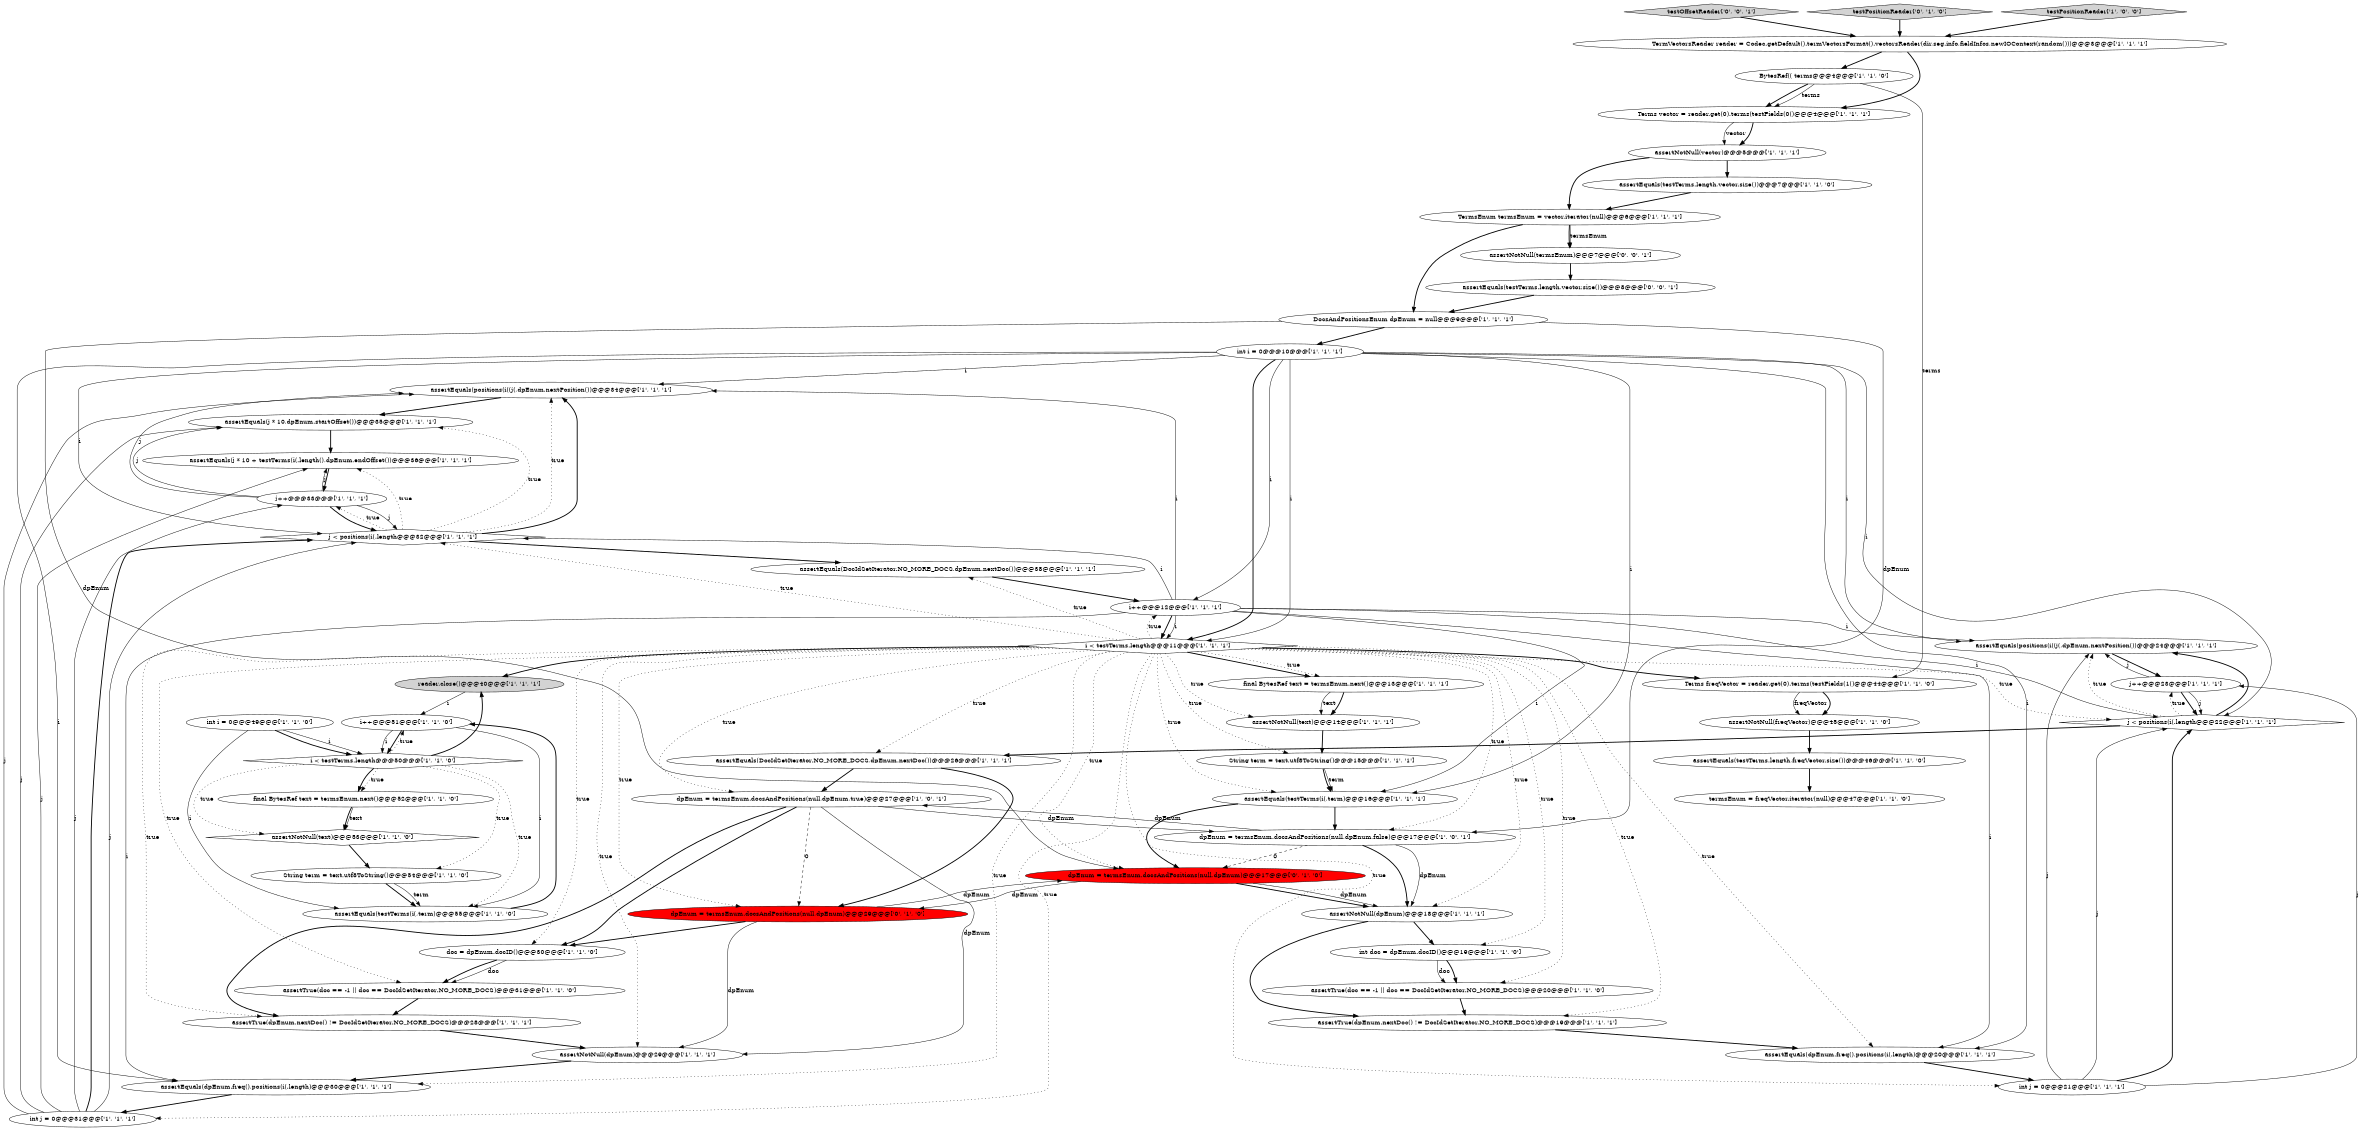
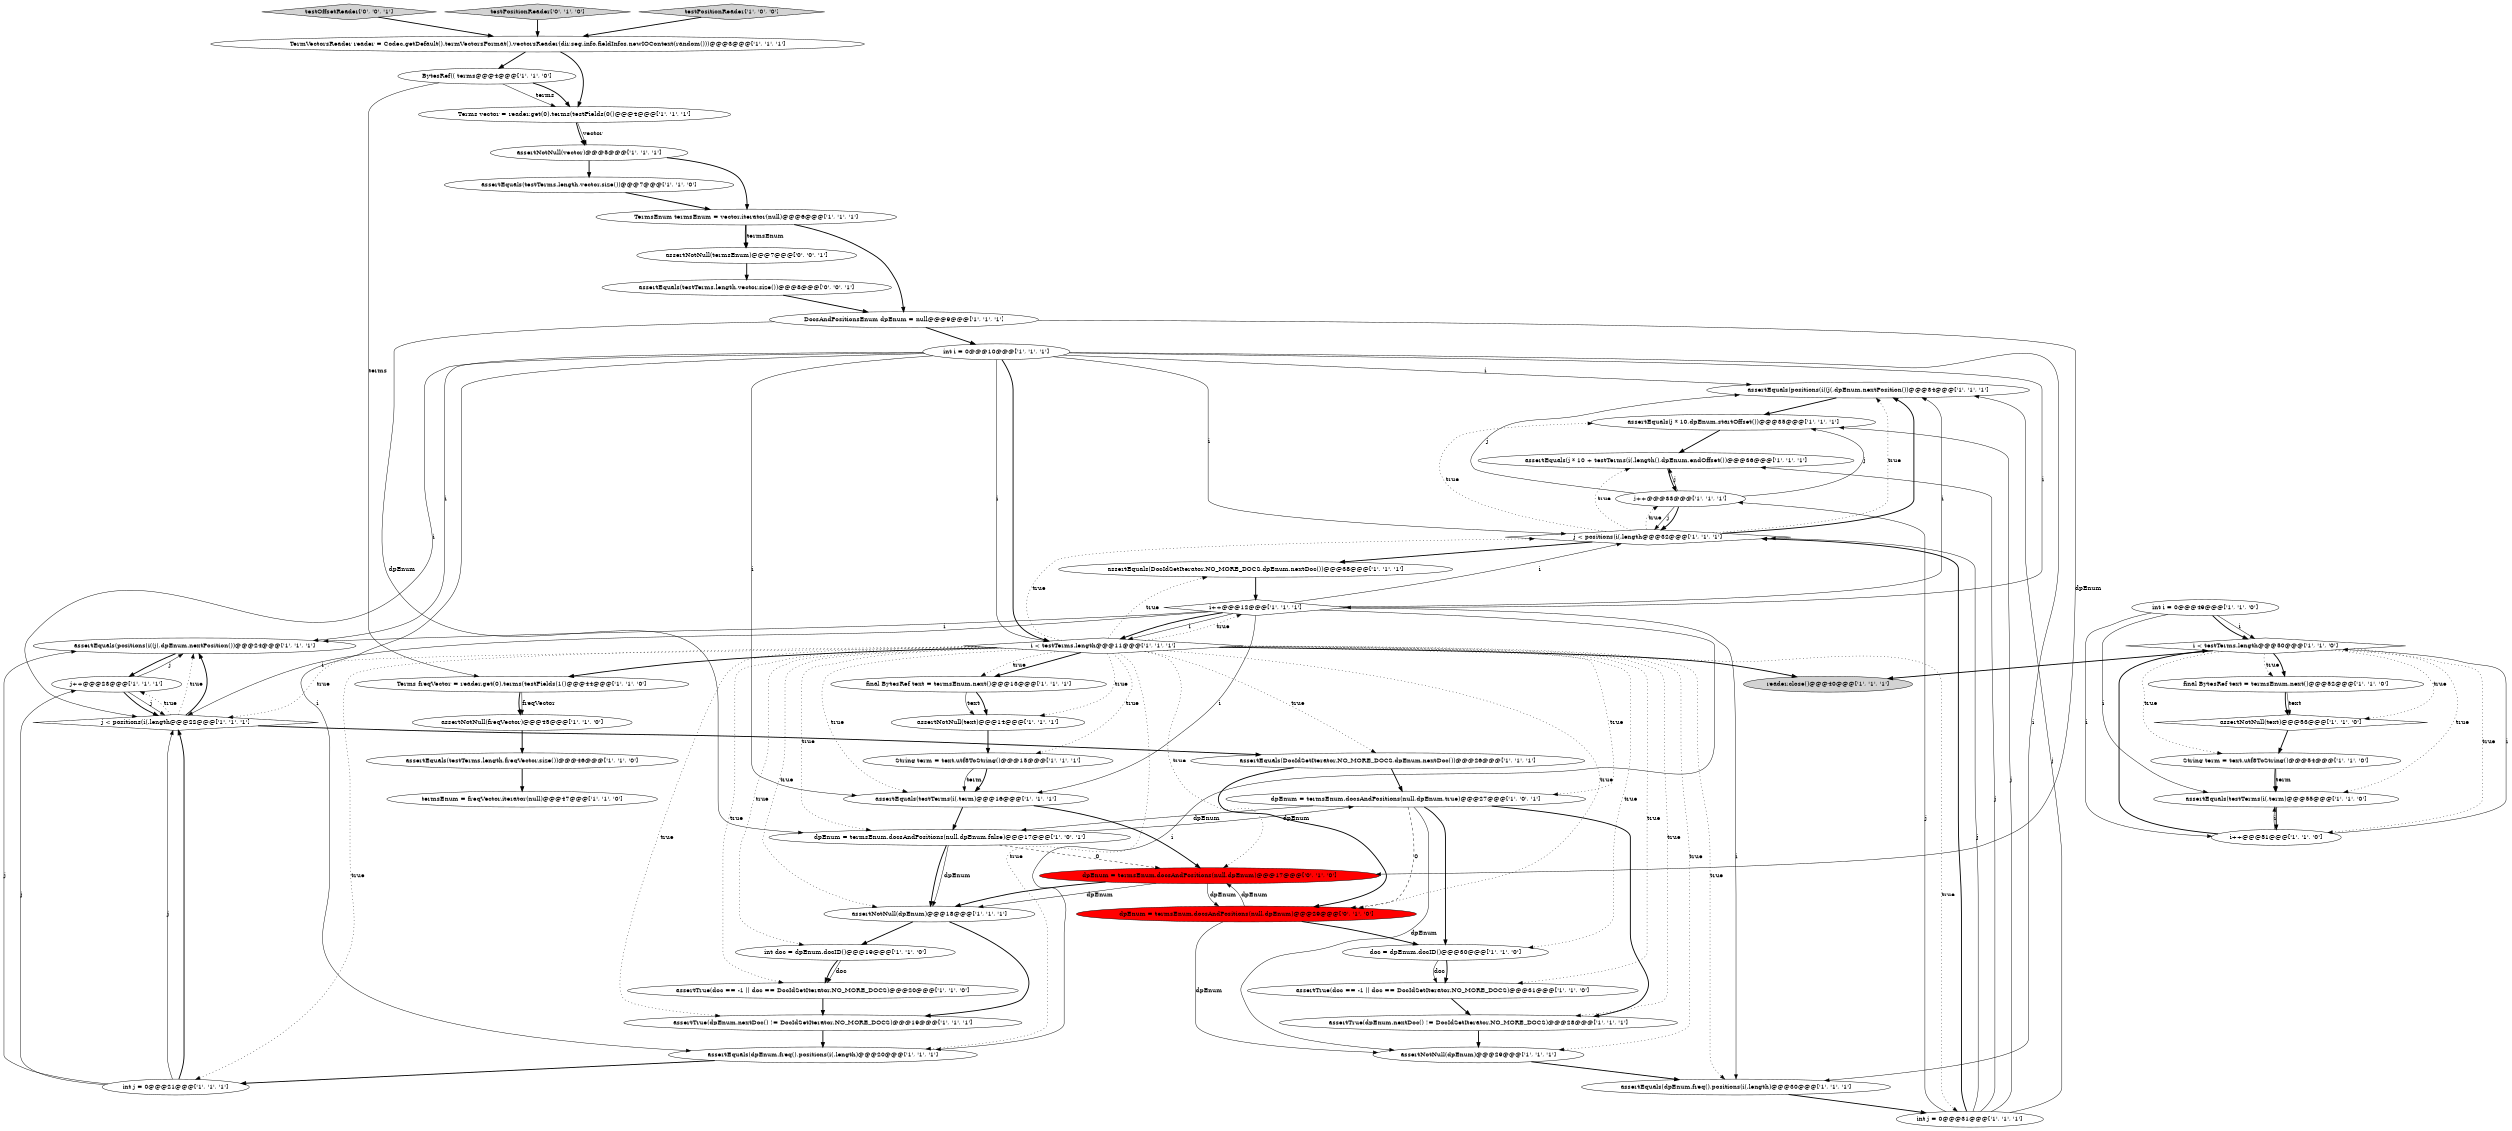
node "i++@@@12@@@['1', '1', '1']": shape ellipse -> diamond
edge "reader.close()@@@40@@@['1', '1', '1']" -> "i++@@@51@@@['1', '1', '0']": now "int i = 0@@@49@@@['1', '1', '0']" -> "i++@@@51@@@['1', '1', '0']"
